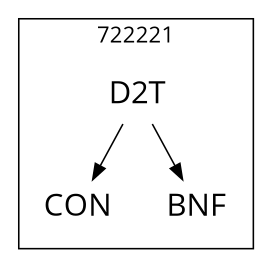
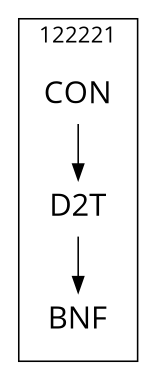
cluster "722221": label "722221" -> "122221"
edge "D2T" -> "CON": reversed
